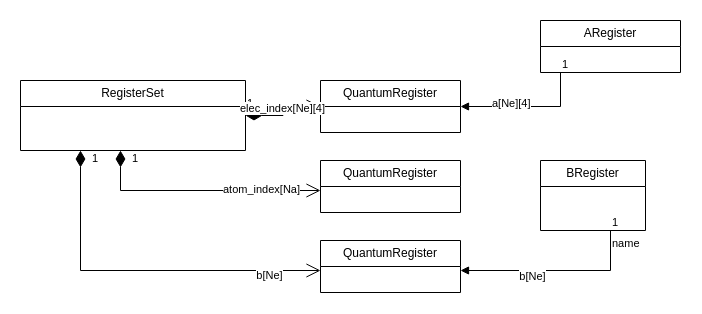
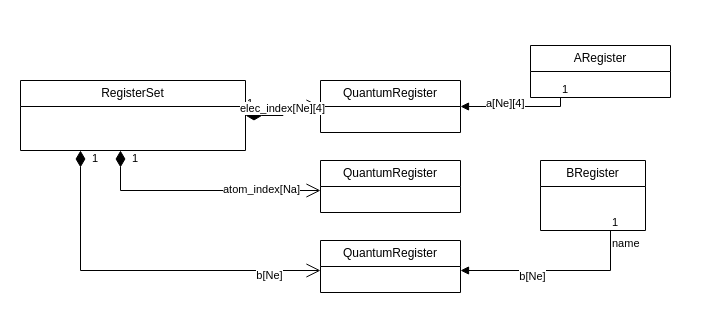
node "ARegister": moved (611, 47) -> (601, 72)
